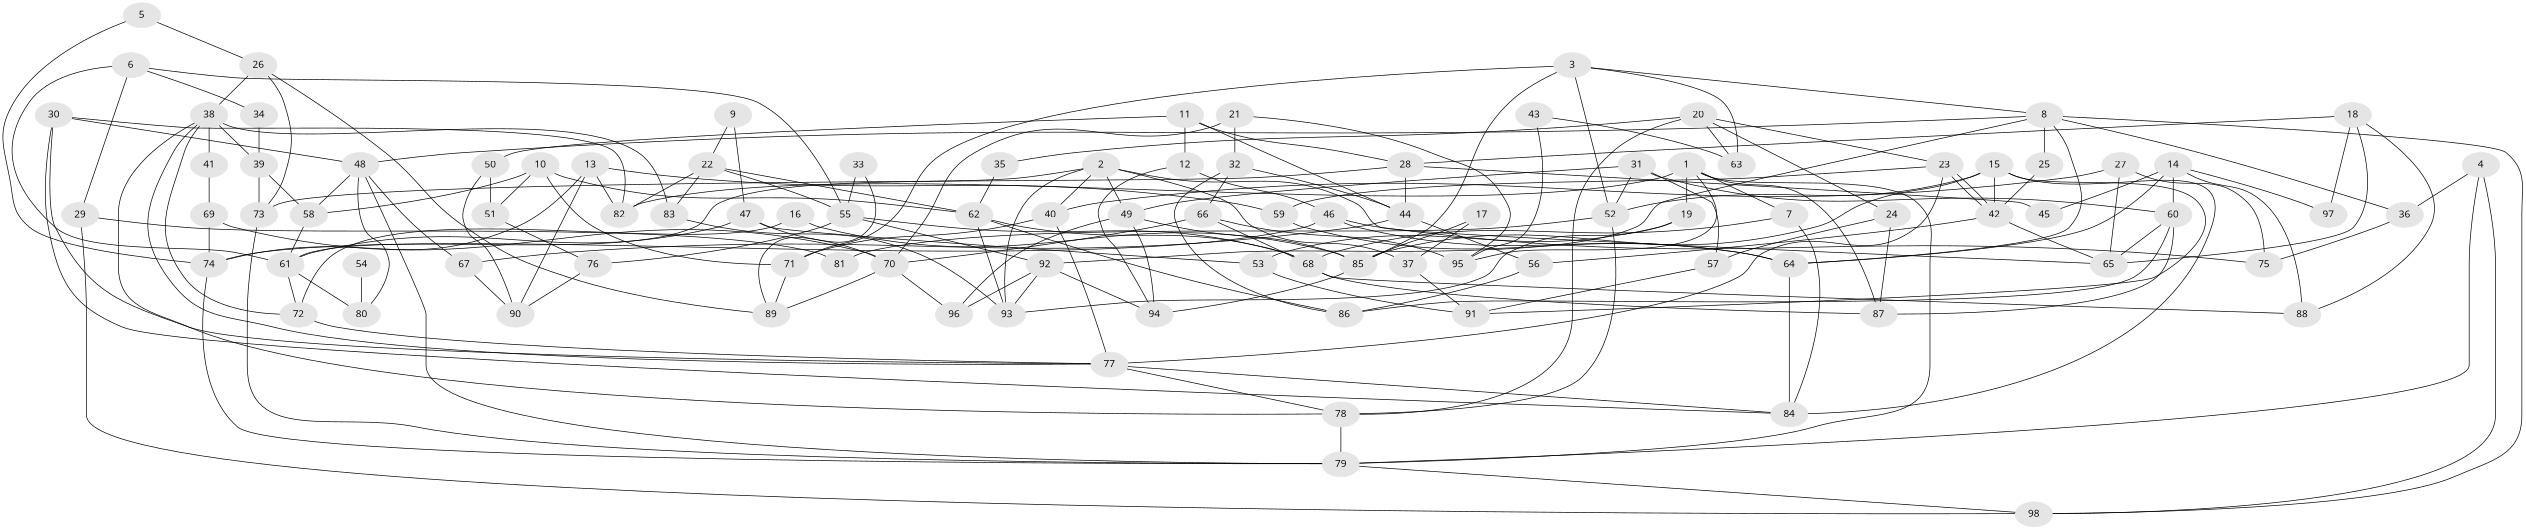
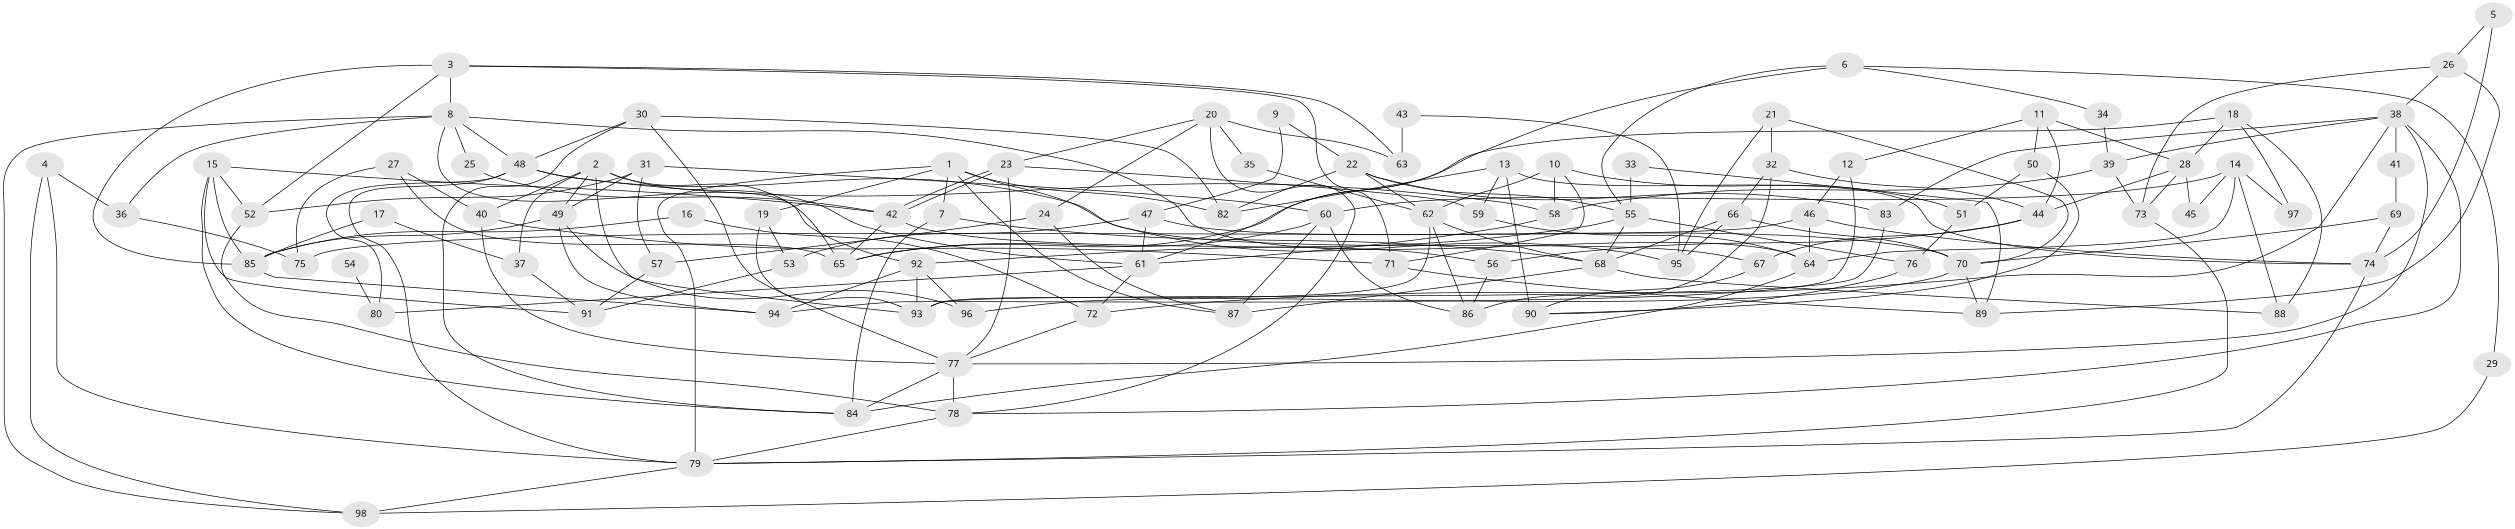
node "81": removed
